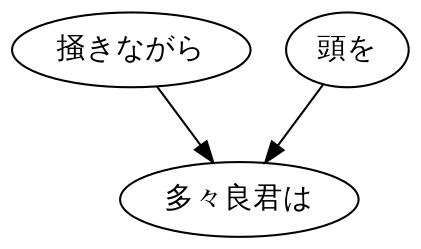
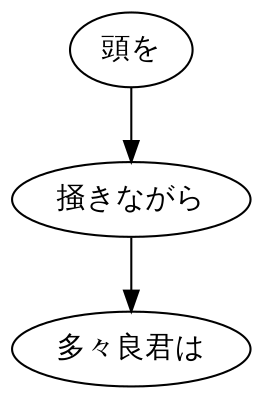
edge "頭を" -> "多々良君は": now "頭を" -> "掻きながら"
